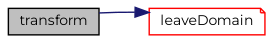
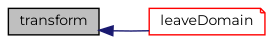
edge "transform" -> "leaveDomain": reversed
